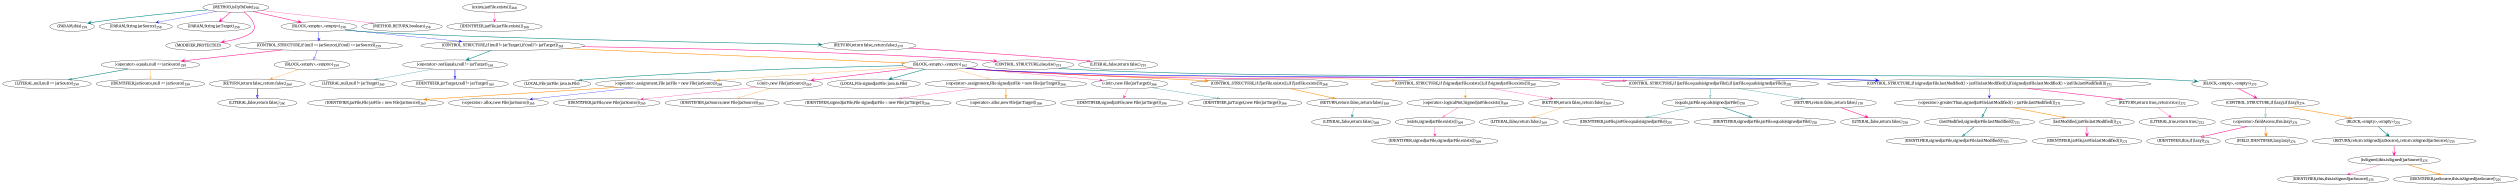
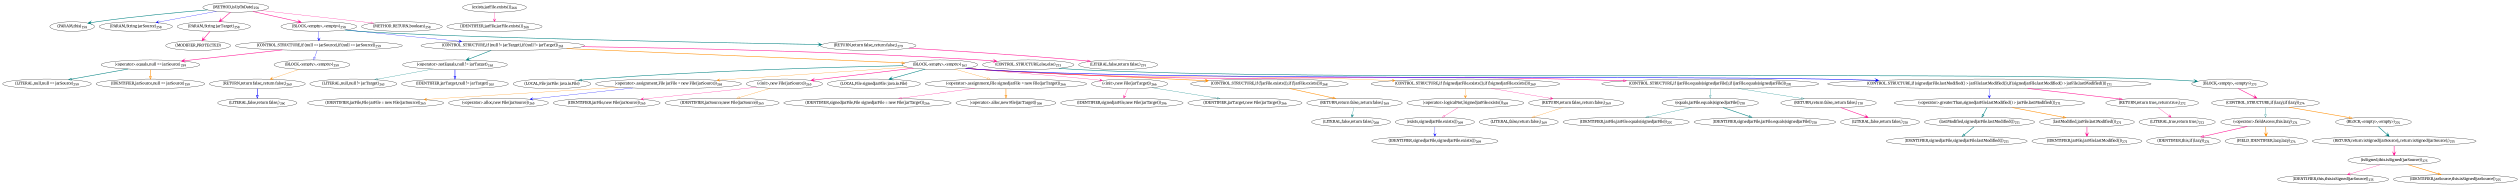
edge "(METHOD,isUpToDate)" -> "(MODIFIER,PROTECTED)": now "(PARAM,String jarTarget)" -> "(MODIFIER,PROTECTED)"
edge "(<operator>.equals,null == jarSource)" -> "(IDENTIFIER,jarSource,null == jarSource)": style solid -> bold
edge "(<operator>.assignment,File jarFile = new File(jarSource))" -> "(IDENTIFIER,jarFile,File jarFile = new File(jarSource))": style bold -> solid
edge "(exists,signedjarFile.exists())" -> "(IDENTIFIER,signedjarFile,signedjarFile.exists())": color deeppink -> blue
